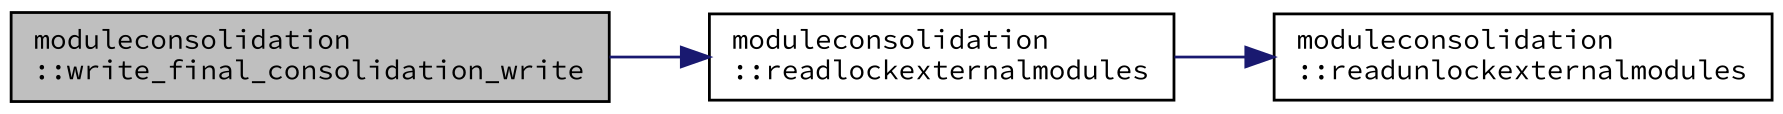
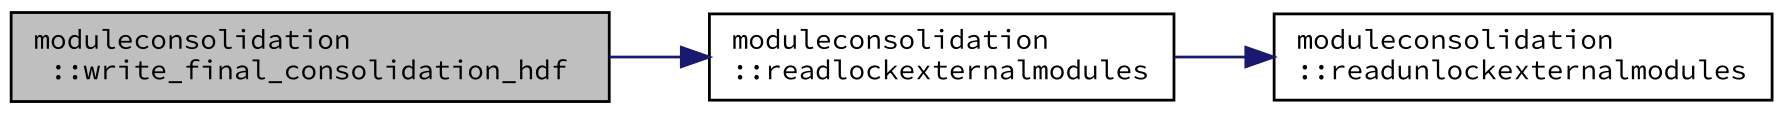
node "moduleconsolidation ::write_final_consolidation_write": label "moduleconsolidation ::write_final_consolidation_write" -> "moduleconsolidation ::write_final_consolidation_hdf"
